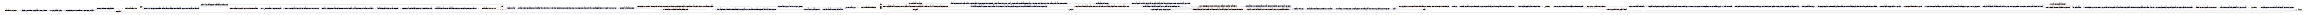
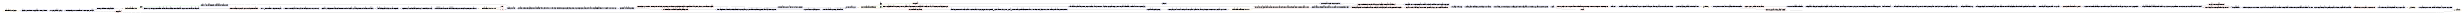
node "Boolean EleanorIndifference2 is now true.": added
